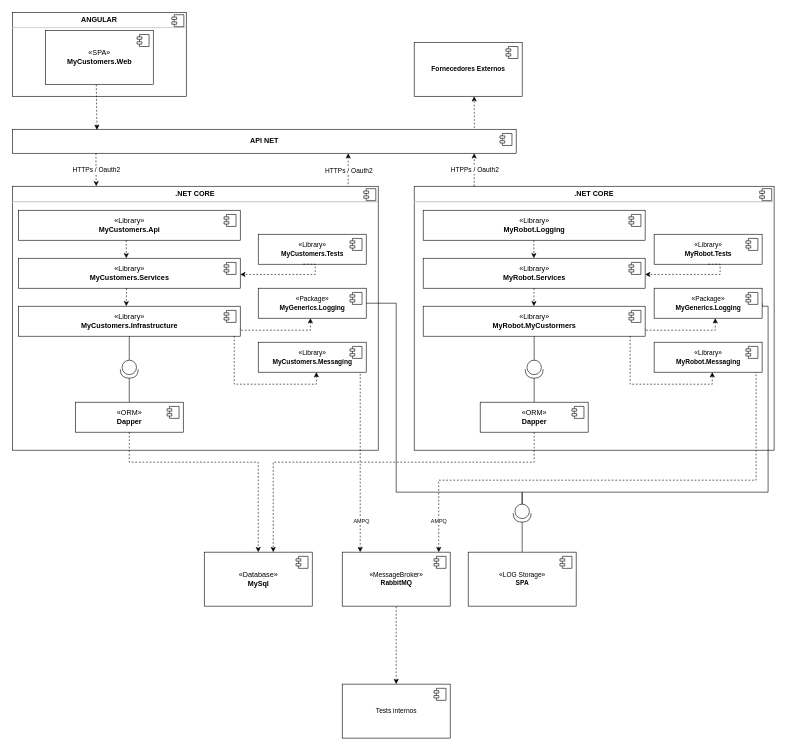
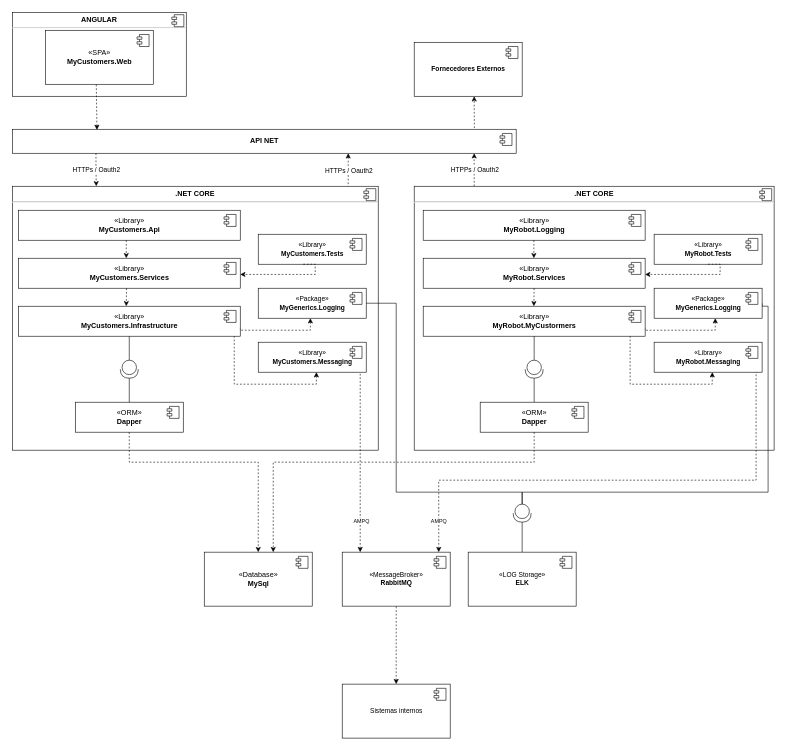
node "«LOG Storage» SPA": label "«LOG Storage» SPA" -> "«LOG Storage» ELK"
node "Tests internos": label "Tests internos" -> "Sistemas internos"
